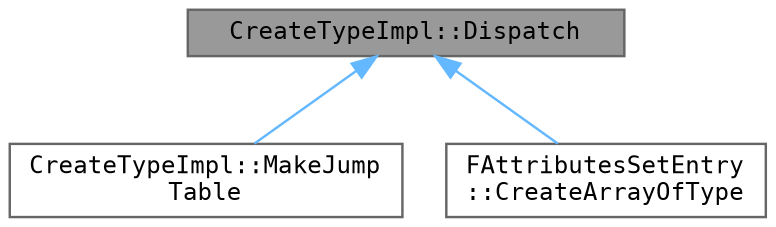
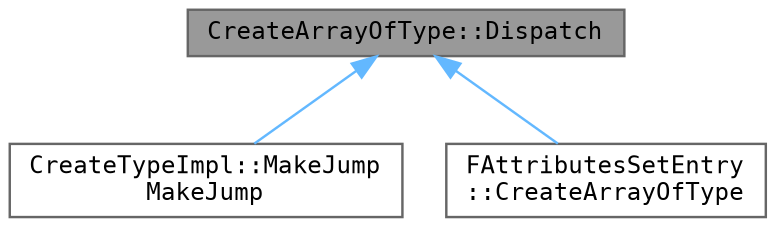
node "CreateTypeImpl::Dispatch": label "CreateTypeImpl::Dispatch" -> "CreateArrayOfType::Dispatch"
node "CreateTypeImpl::MakeJump Table": label "CreateTypeImpl::MakeJump Table" -> "CreateTypeImpl::MakeJump MakeJump"
